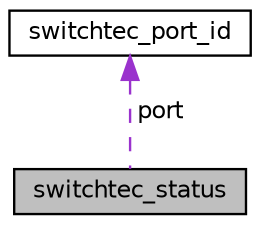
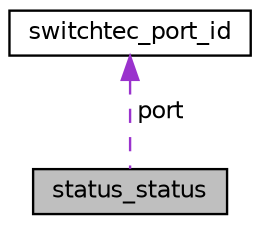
node "switchtec_status": label "switchtec_status" -> "status_status"
